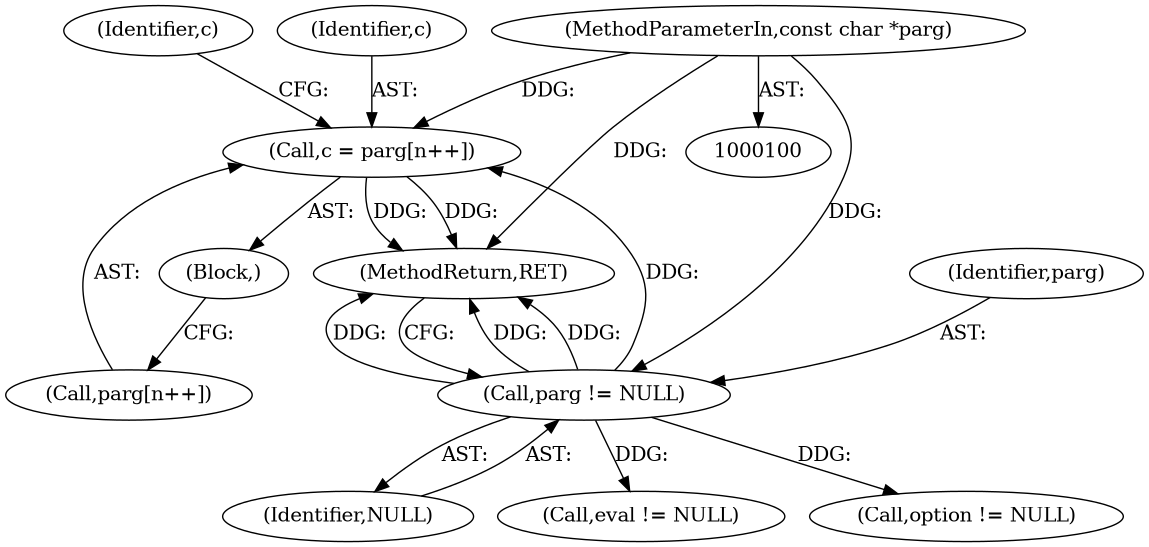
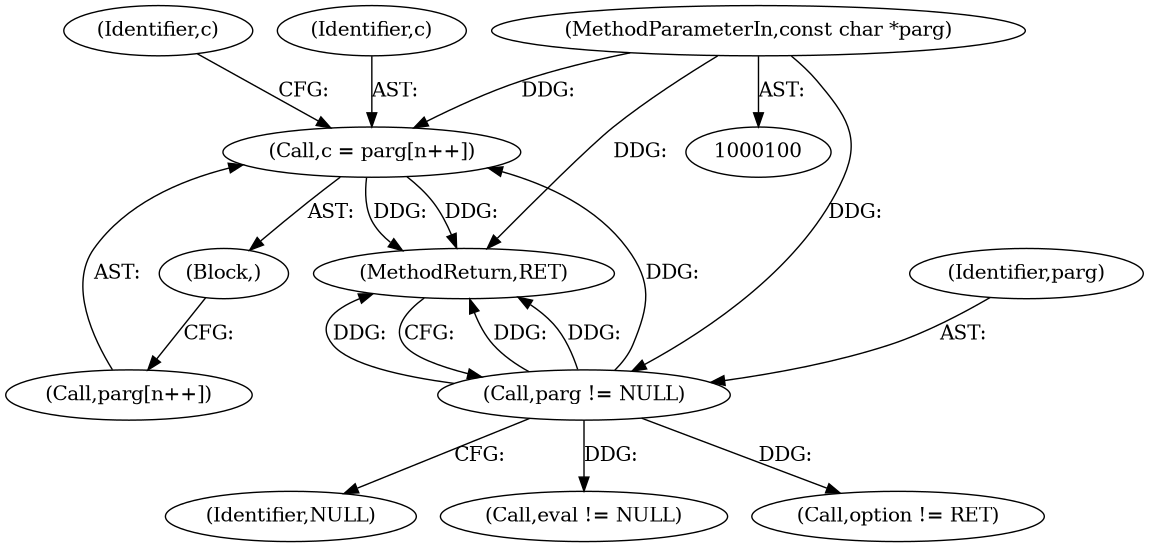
edge "(Call,parg != NULL)" -> "(Identifier,NULL)": label "AST: " -> "CFG: "
edge "(Identifier,NULL)" -> "(Call,parg != NULL)": removed, label "AST:"
node "(Call,option != NULL)": label "(Call,option != NULL)" -> "(Call,option != RET)"
